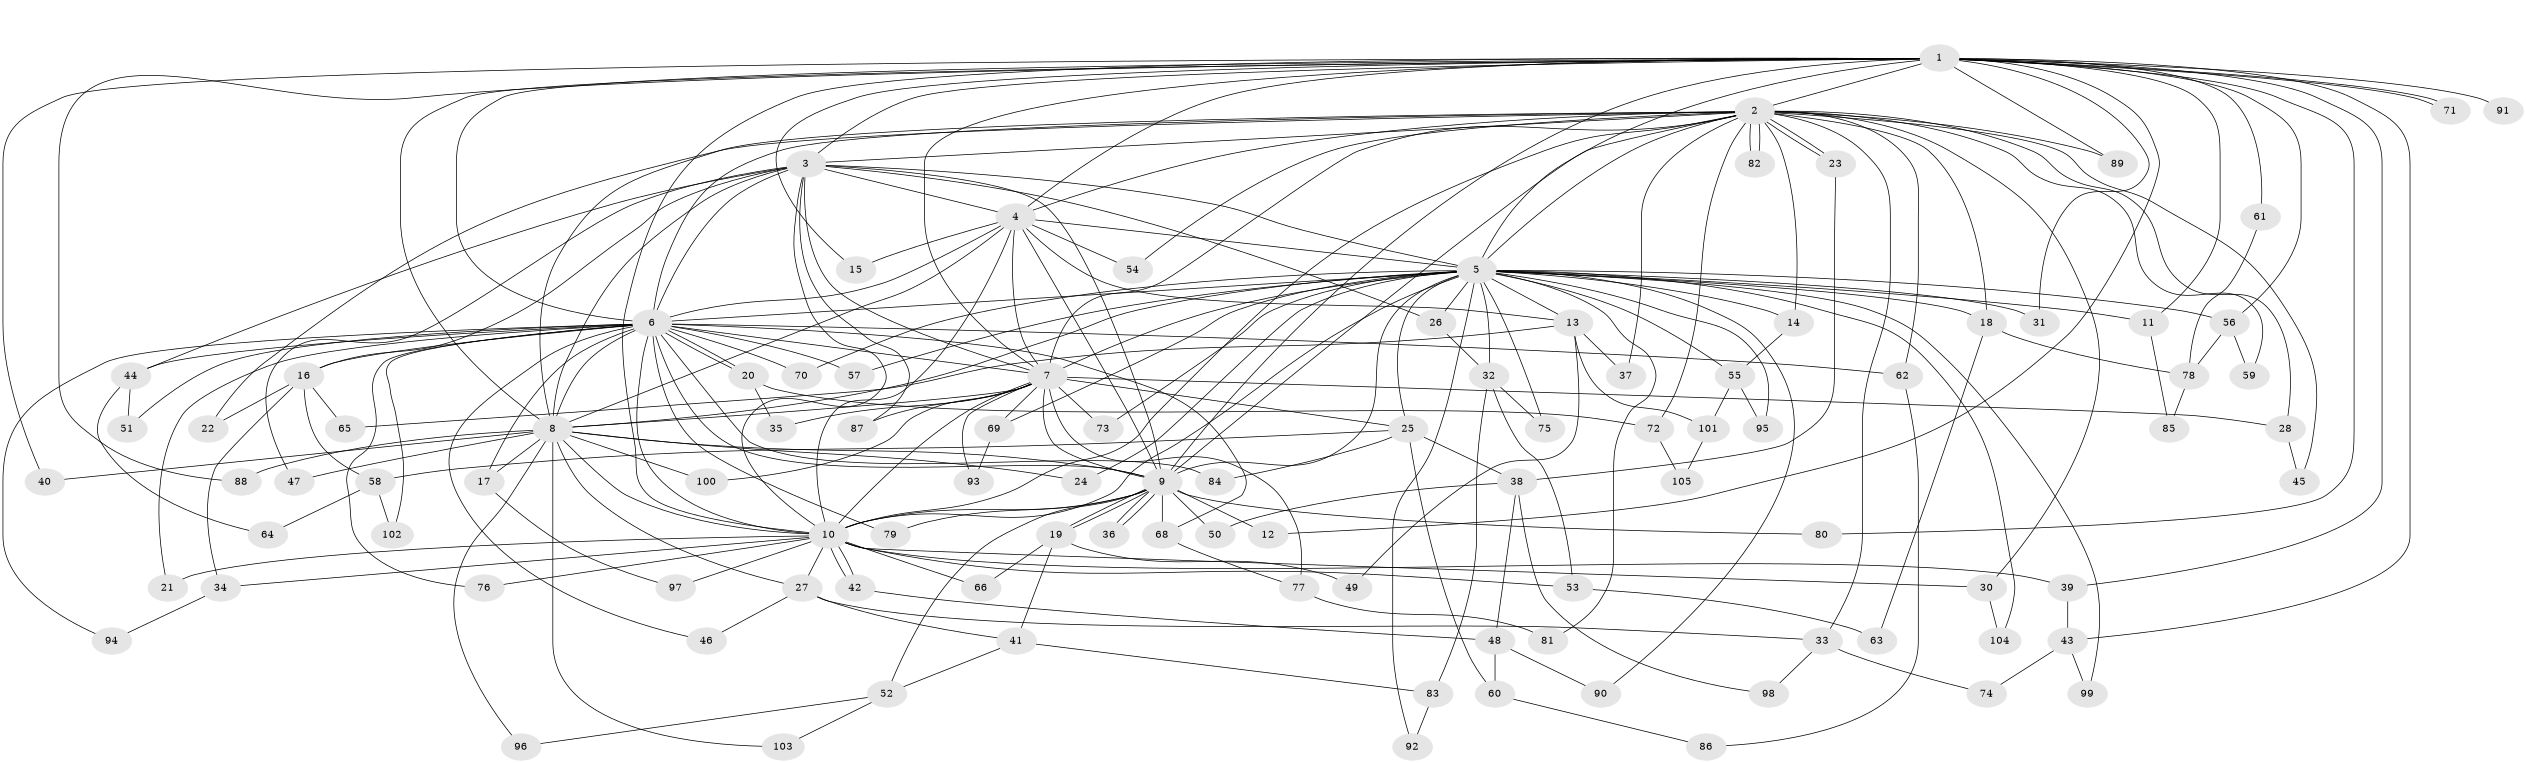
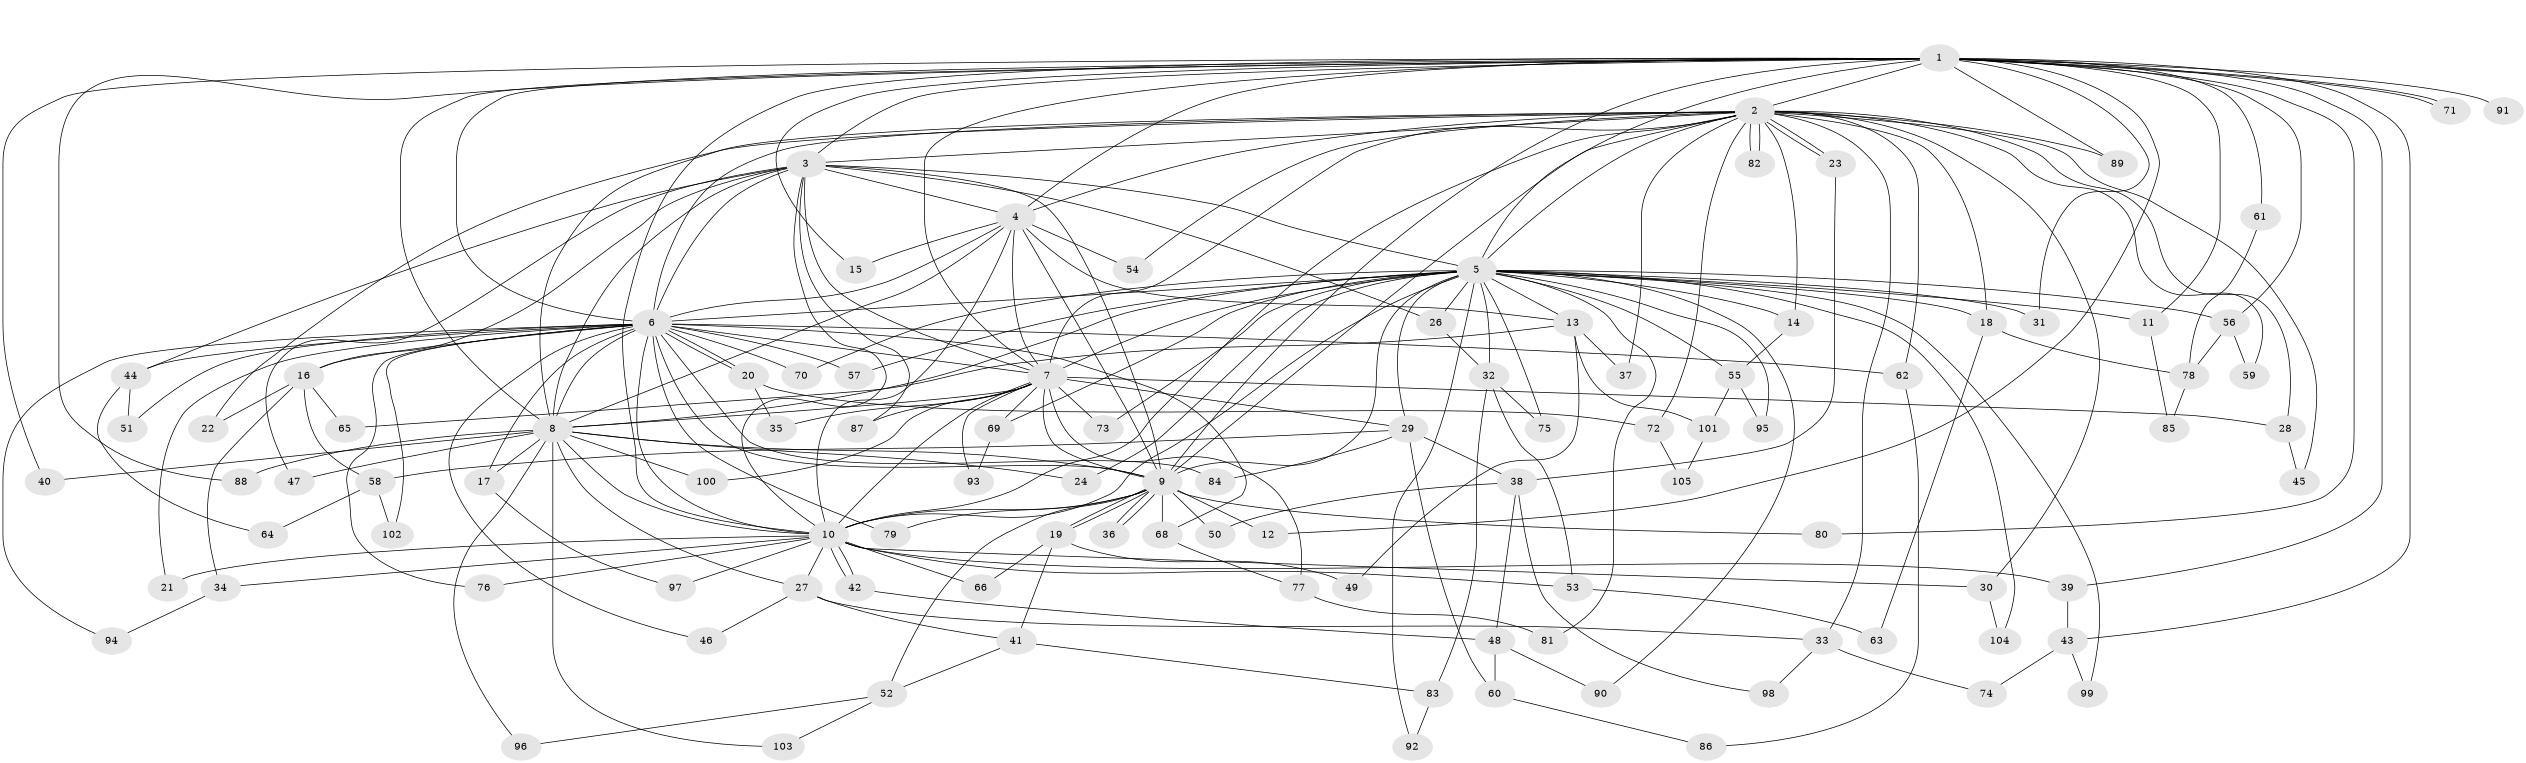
edge "4" -- "5": removed
node "25": label "25" -> "29"
